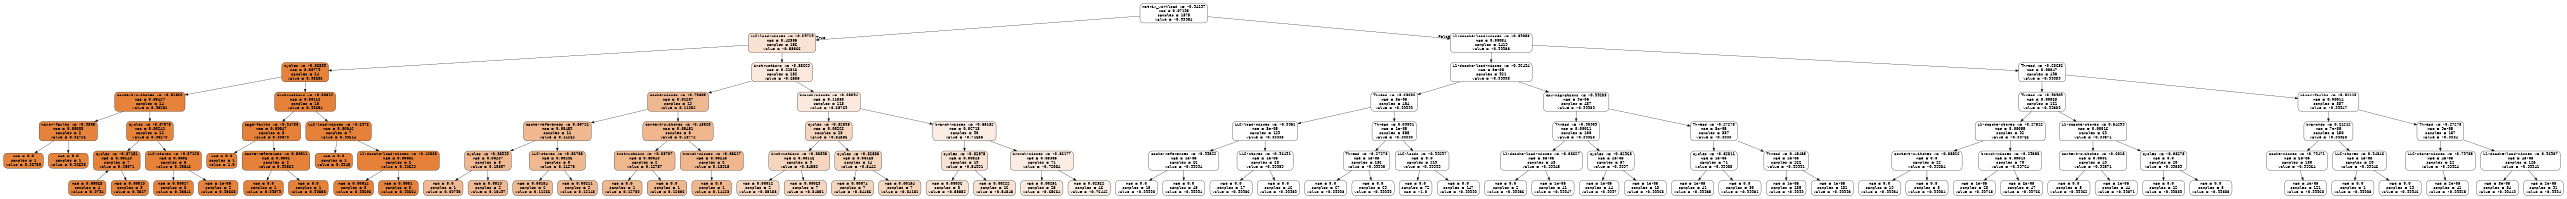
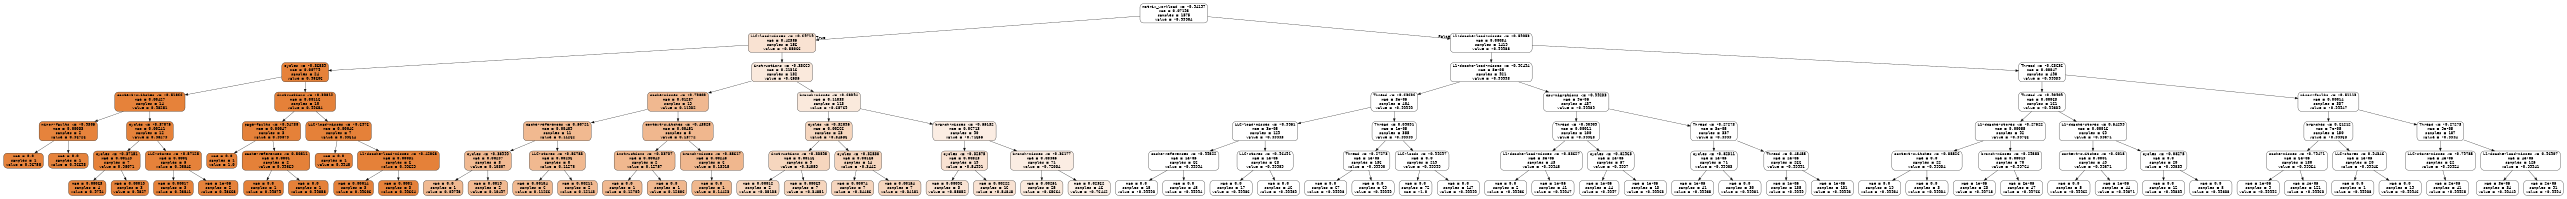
edge "mae = 0.00063 samples = 4 value = 0.9794" -> "cycles <= -0.37151 mae = 0.00149 samples = 7 value = 0.98071": reversed
node "mae = 1e-05 samples = 9 value = -0.99992": added
